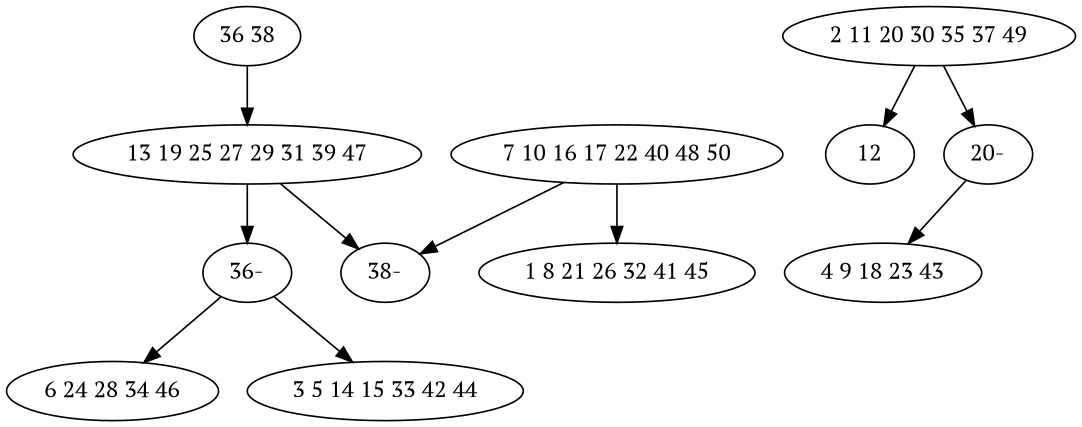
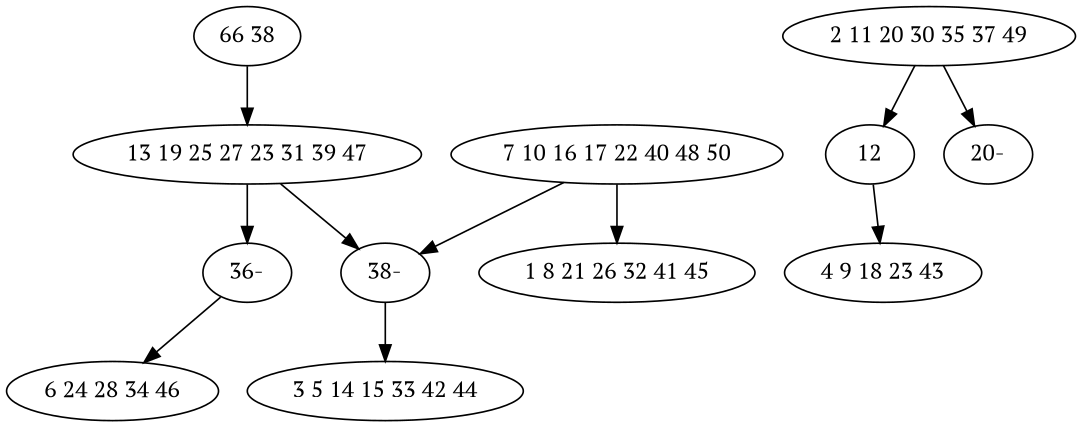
node "36 38": label "36 38" -> "66 38"
node "13 19 25 27 29 31 39 47": label "13 19 25 27 29 31 39 47" -> "13 19 25 27 23 31 39 47"
edge "20-" -> "4 9 18 23 43": now "12" -> "4 9 18 23 43"
edge "36-" -> "3 5 14 15 33 42 44": now "38-" -> "3 5 14 15 33 42 44"
